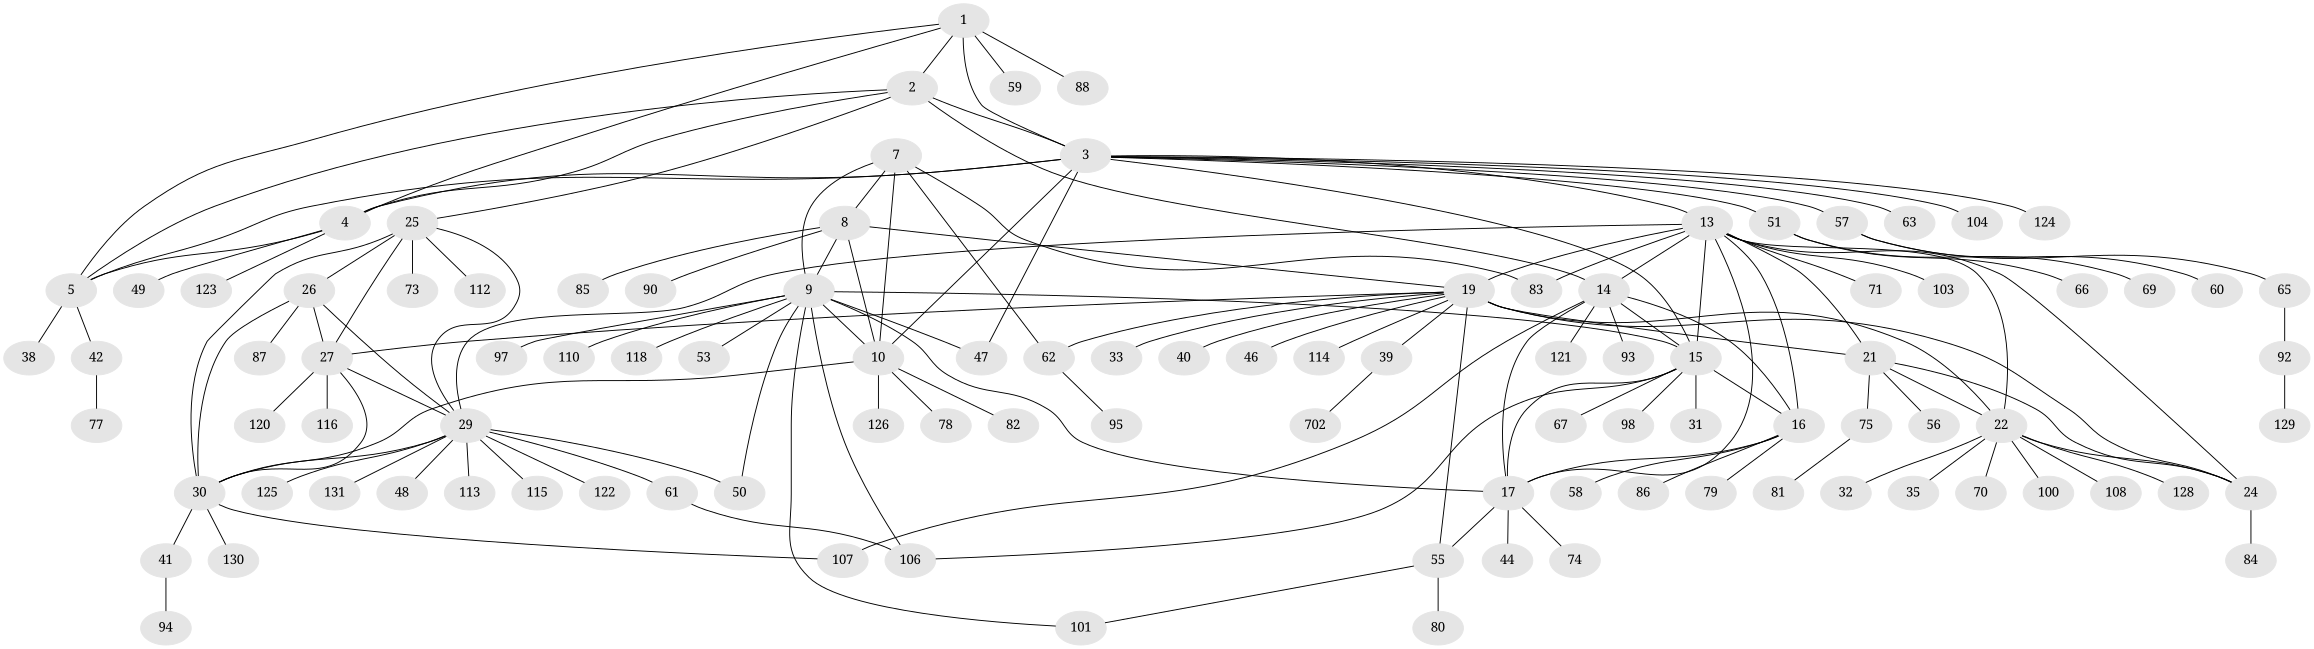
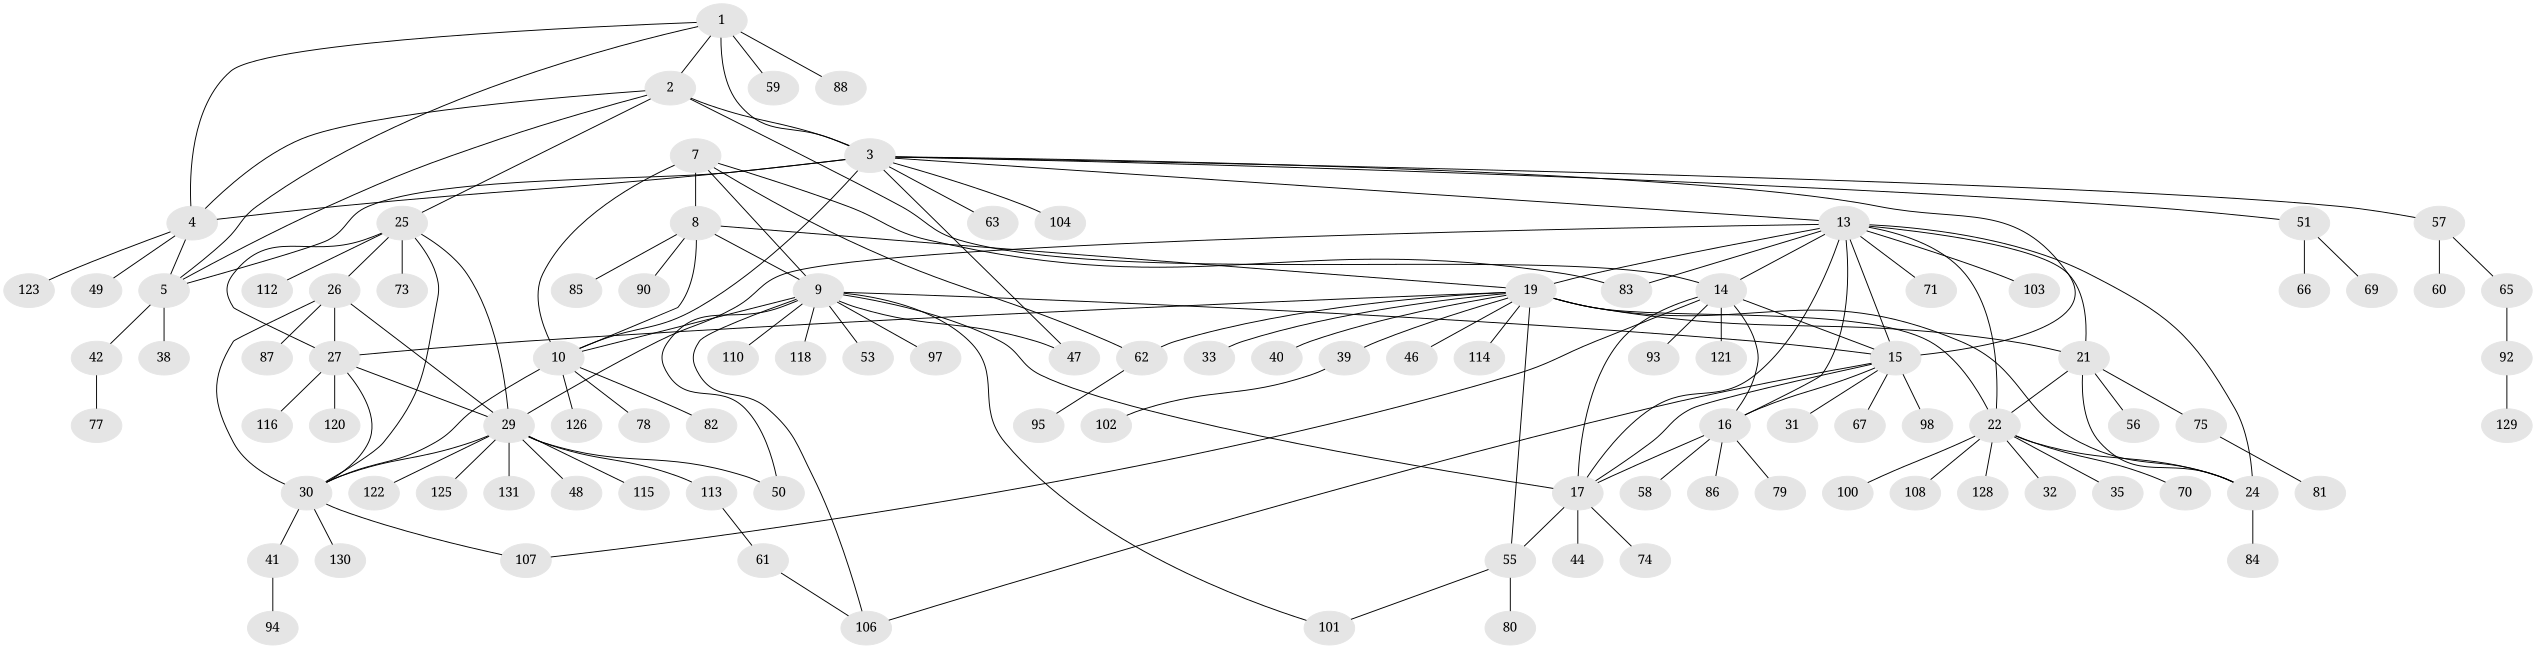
node "124": removed
node "702": label "702" -> "102"
edge "29" -- "61": now "113" -- "61"
